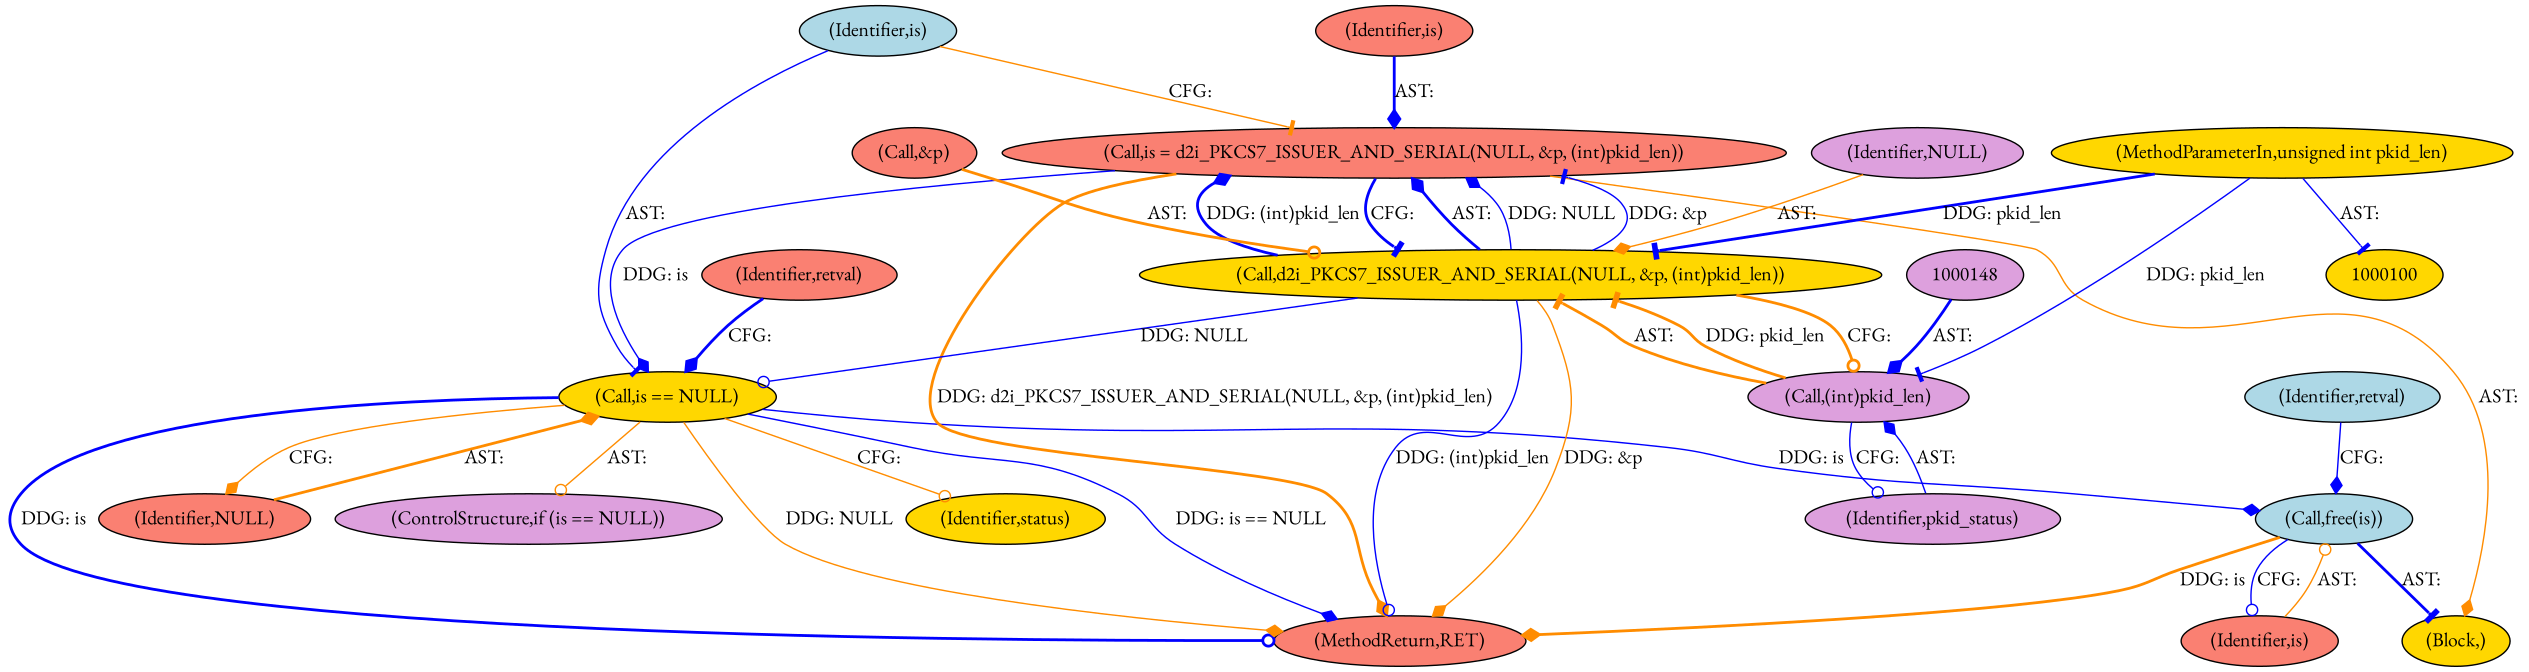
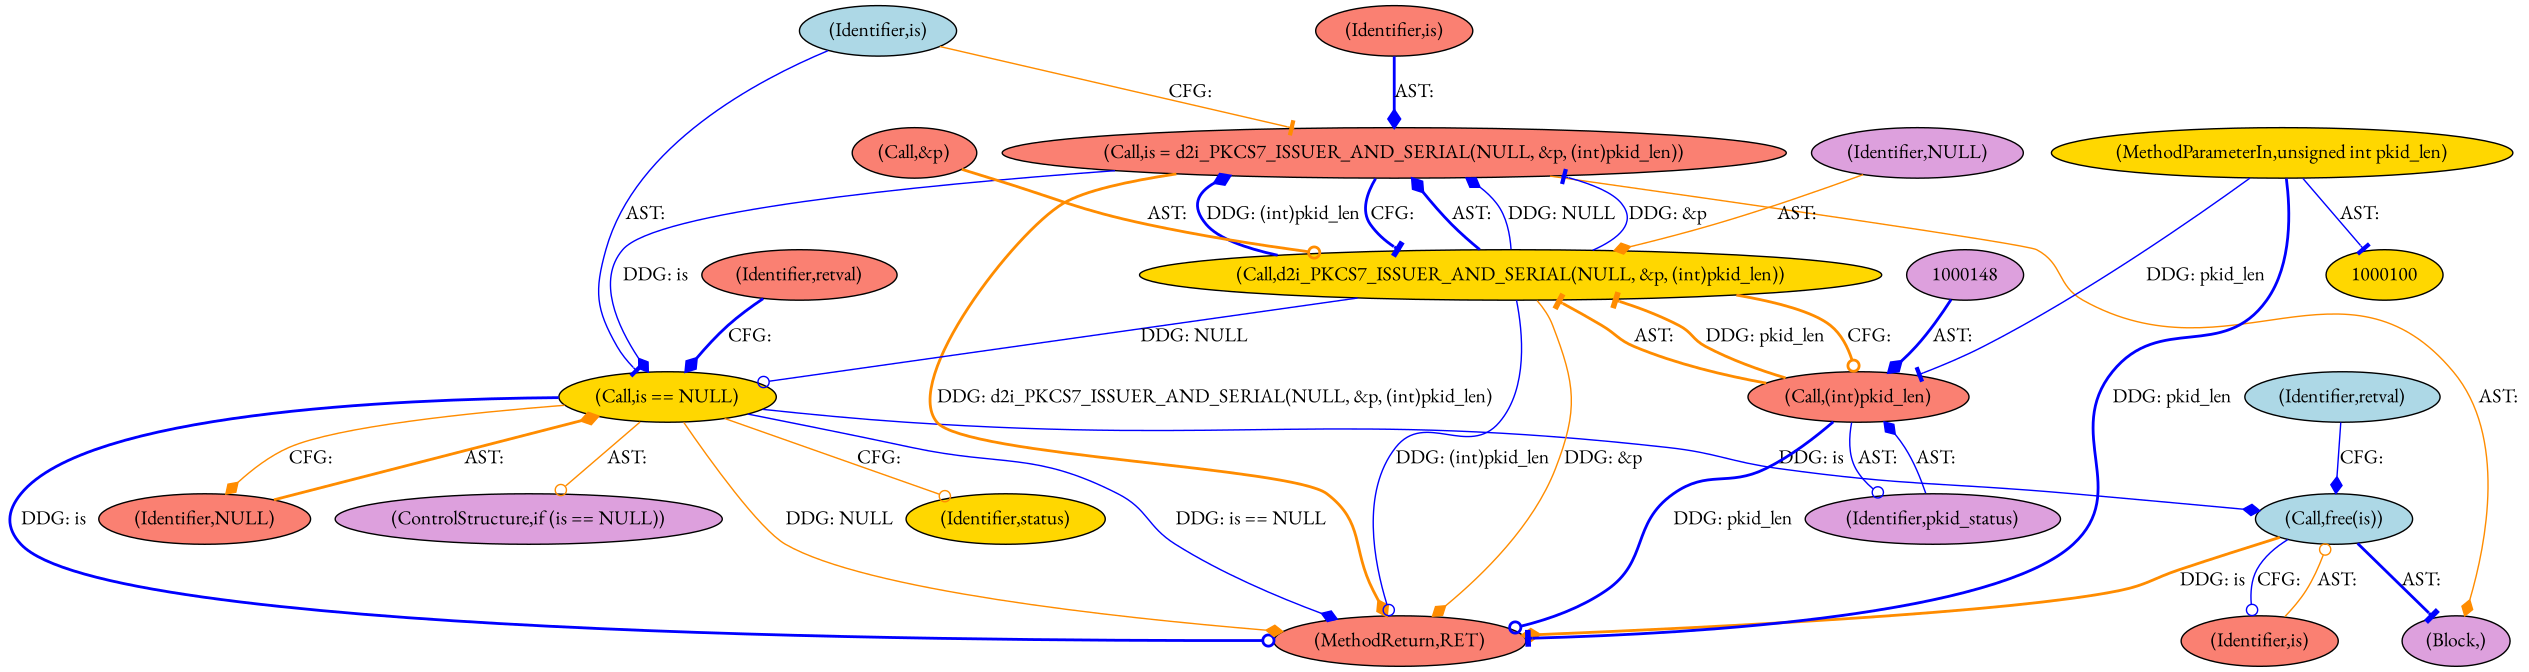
edge "(MethodParameterIn,unsigned int pkid_len)" -> "(Call,d2i_PKCS7_ISSUER_AND_SERIAL(NULL, &p, (int)pkid_len))": now "(MethodParameterIn,unsigned int pkid_len)" -> "(MethodReturn,RET)"
node "(Call,(int)pkid_len)": fillcolor plum -> salmon
edge "(Call,(int)pkid_len)" -> "(Identifier,pkid_status)": label "CFG: " -> "AST: "
edge "(Call,(int)pkid_len)" -> "(MethodReturn,RET)": added, label "DDG: pkid_len"
node "(Block,)": fillcolor gold -> plum
